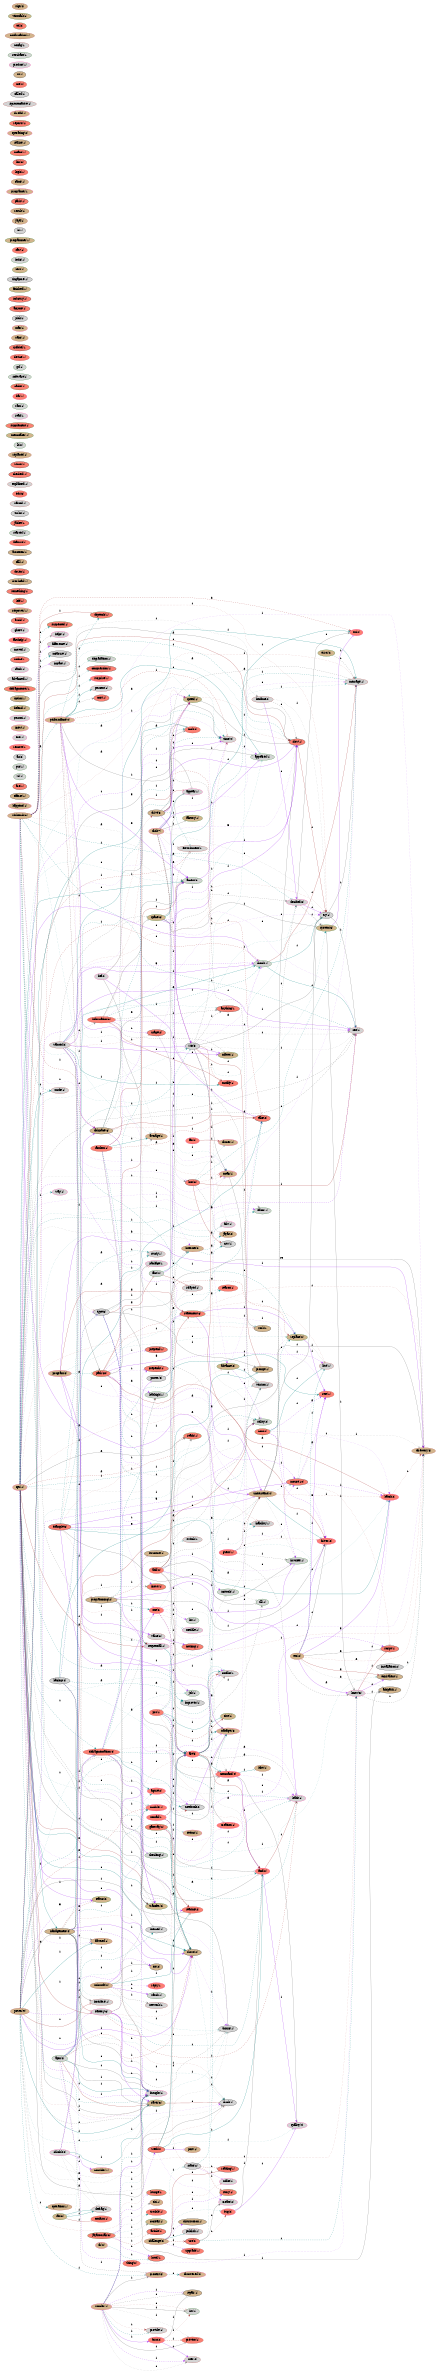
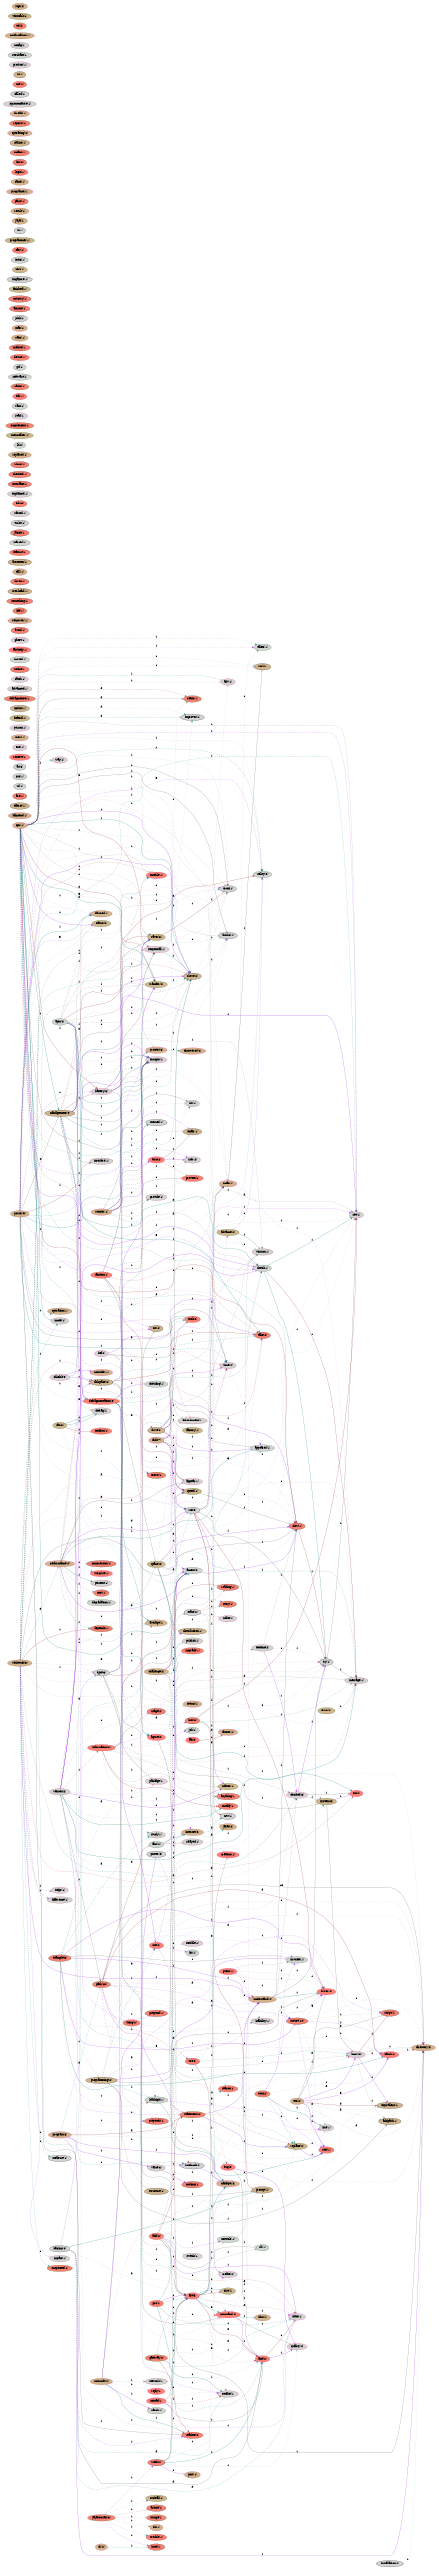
node "interface(1)": added
edge "apm(2)" -> "battery(3)": added, label "1"
